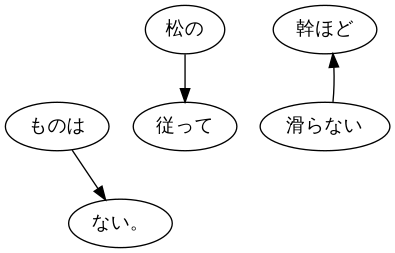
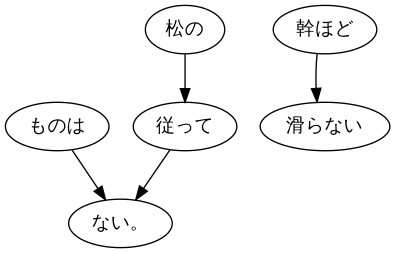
edge "滑らない" -> "幹ほど": reversed
edge "従って" -> "ない。": added
